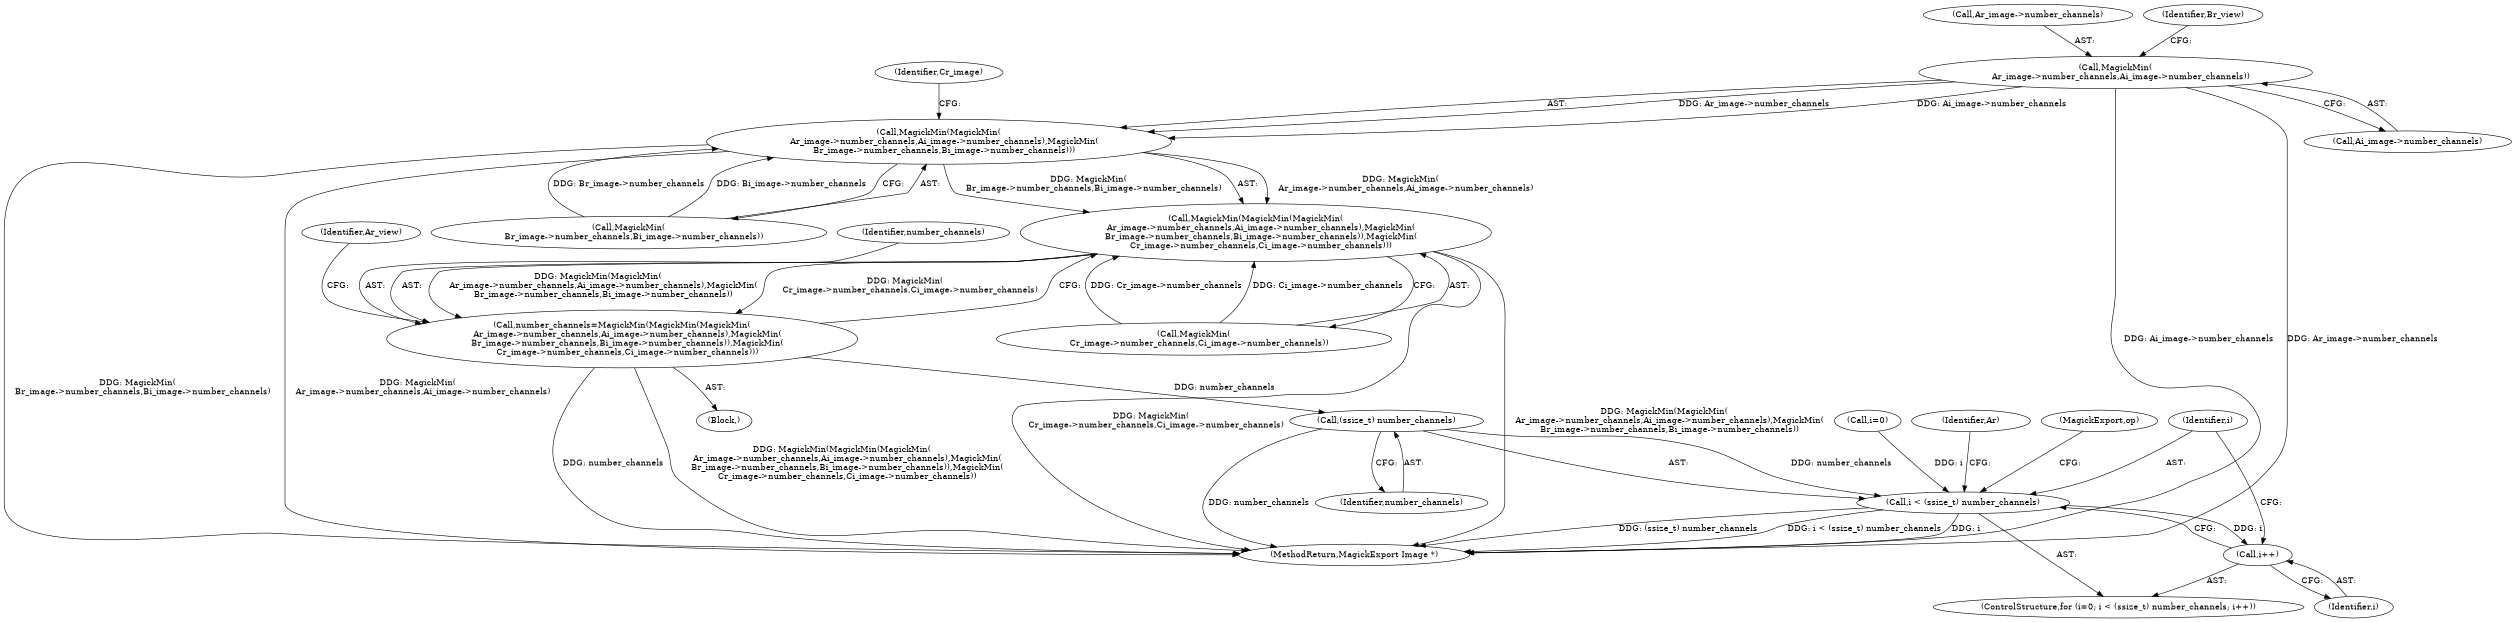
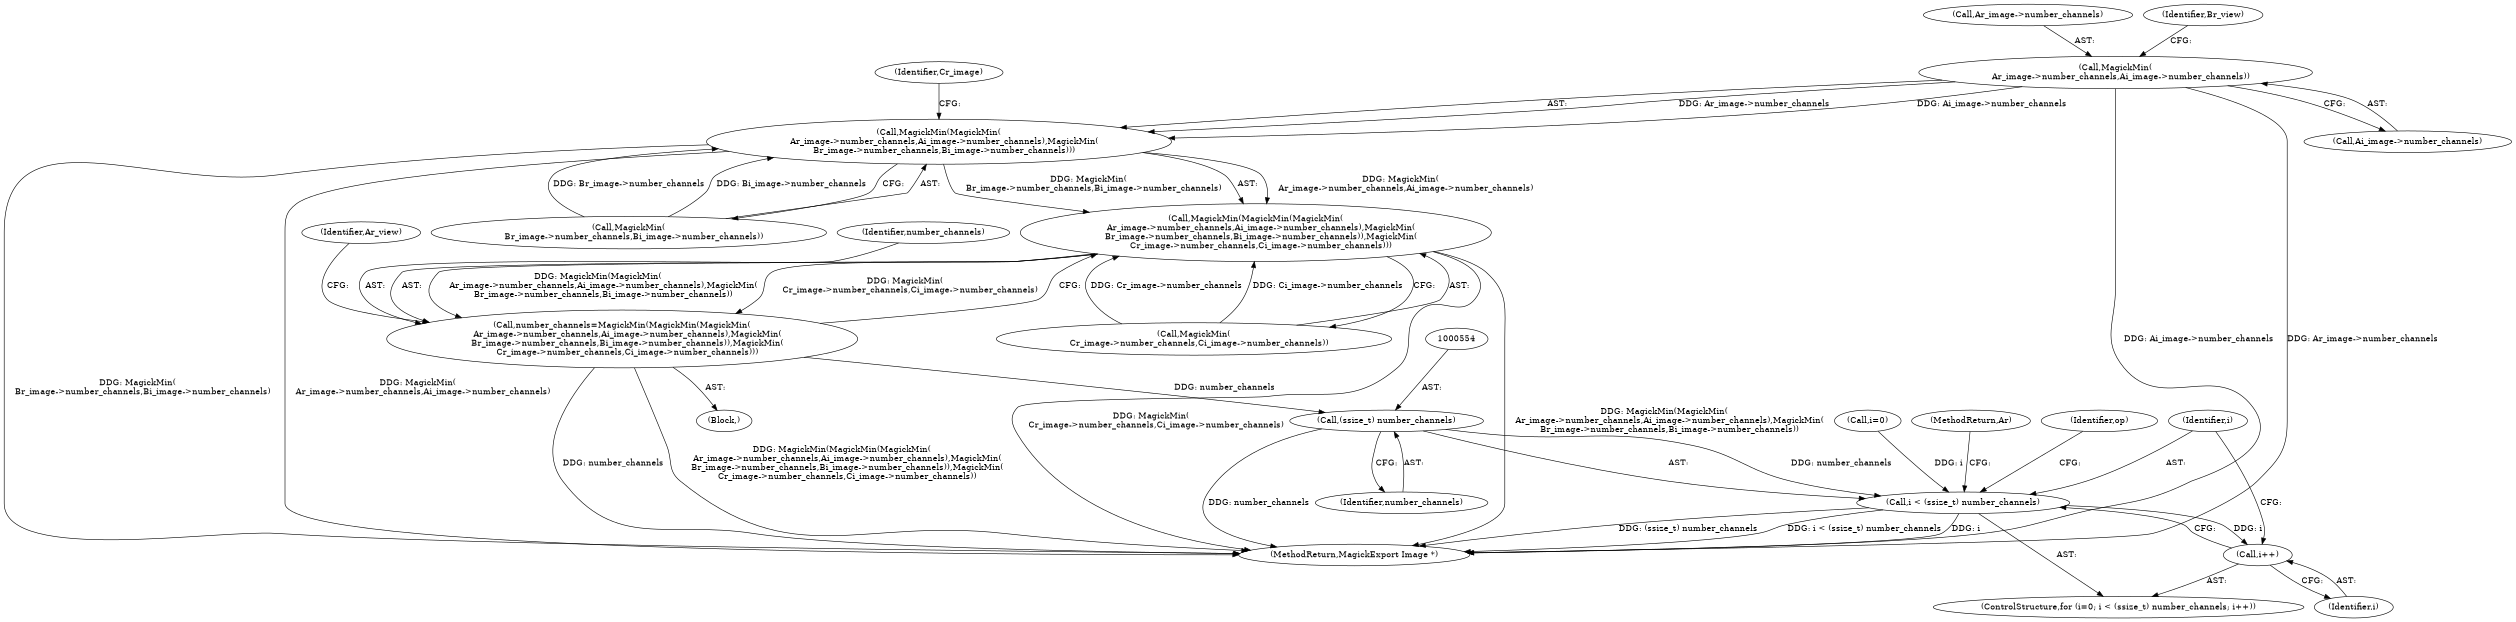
node "1000554": added
node "(Identifier,Ar)": label "(Identifier,Ar)" -> "(MethodReturn,Ar)"
node "(MagickExport,op)": label "(MagickExport,op)" -> "(Identifier,op)"
